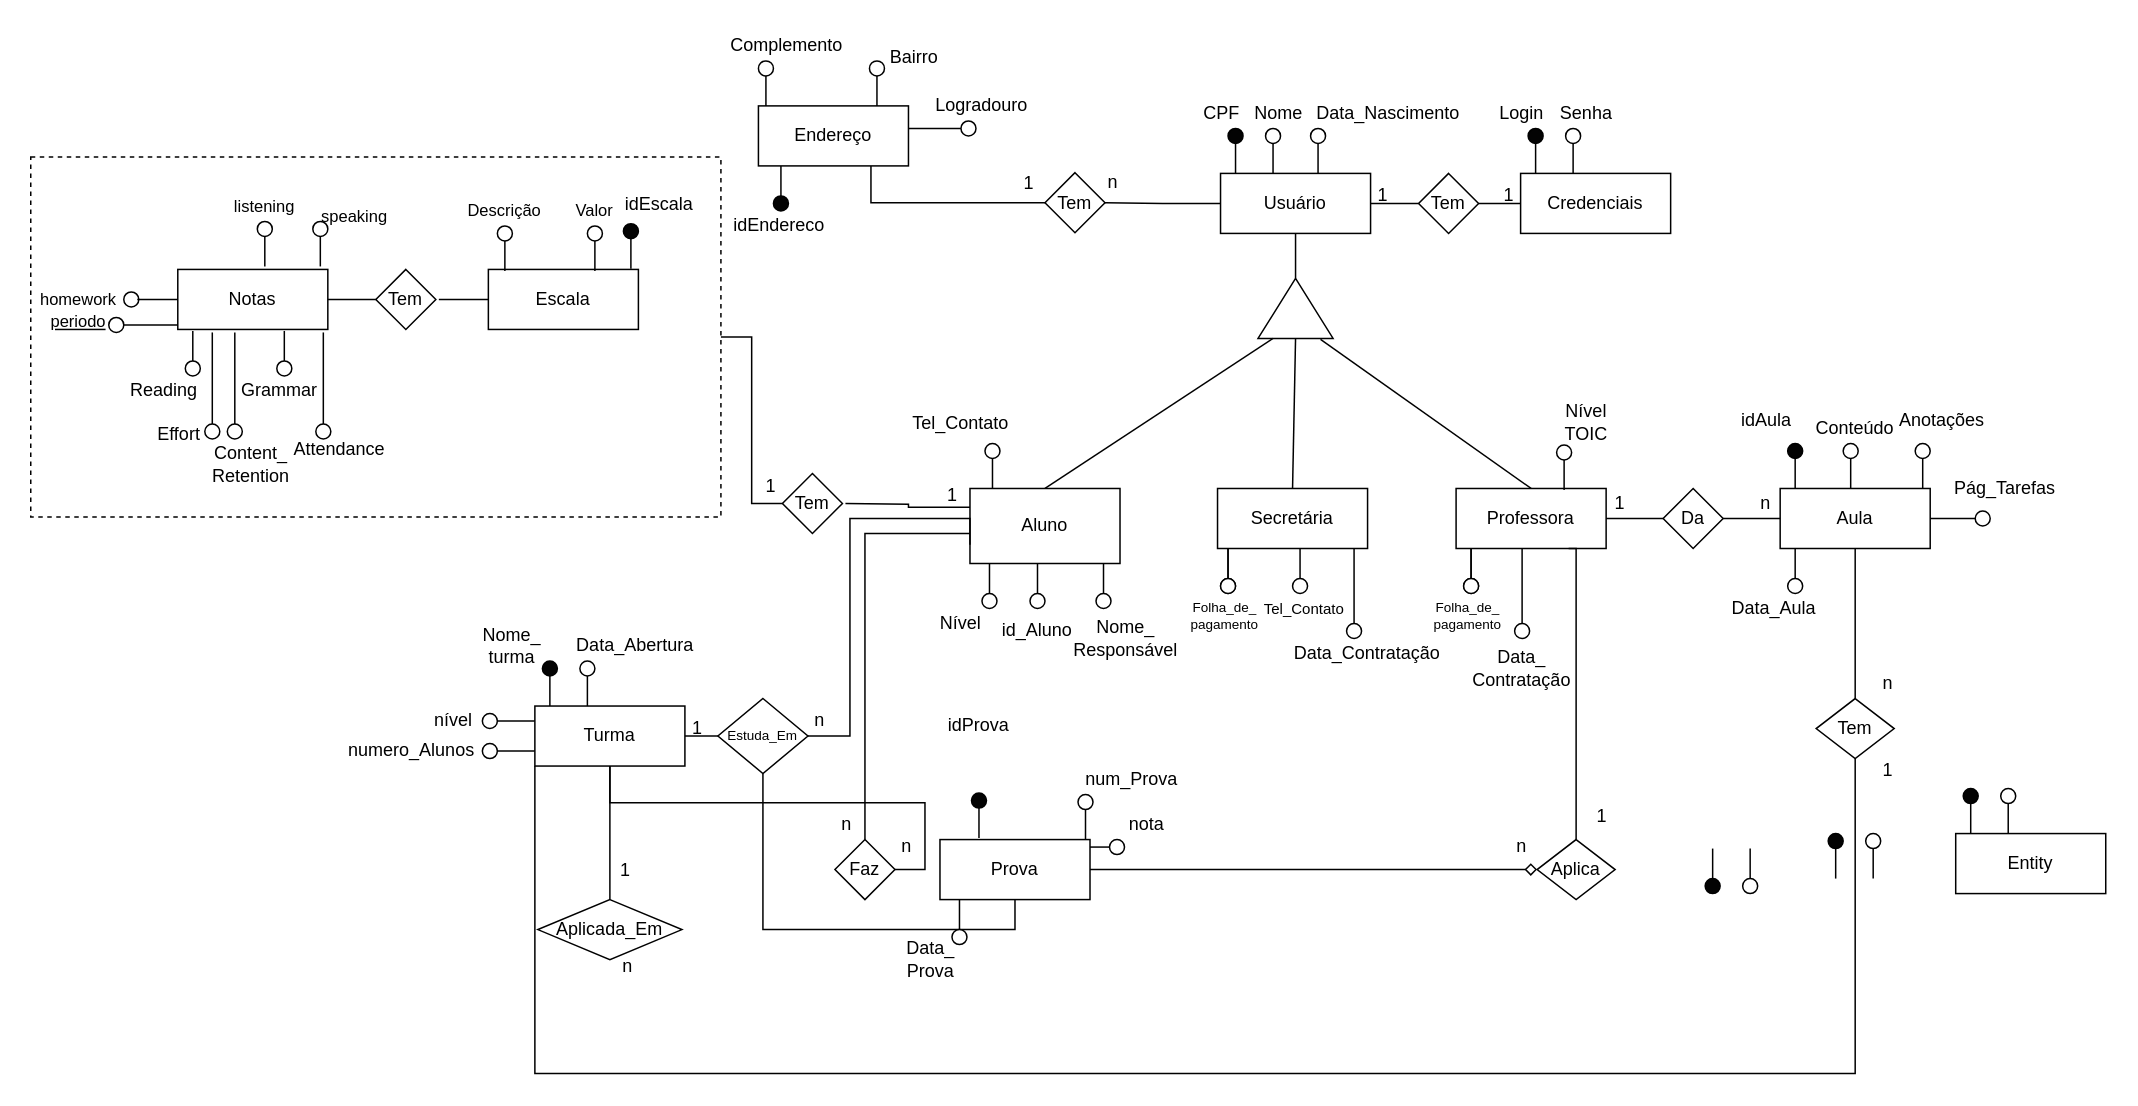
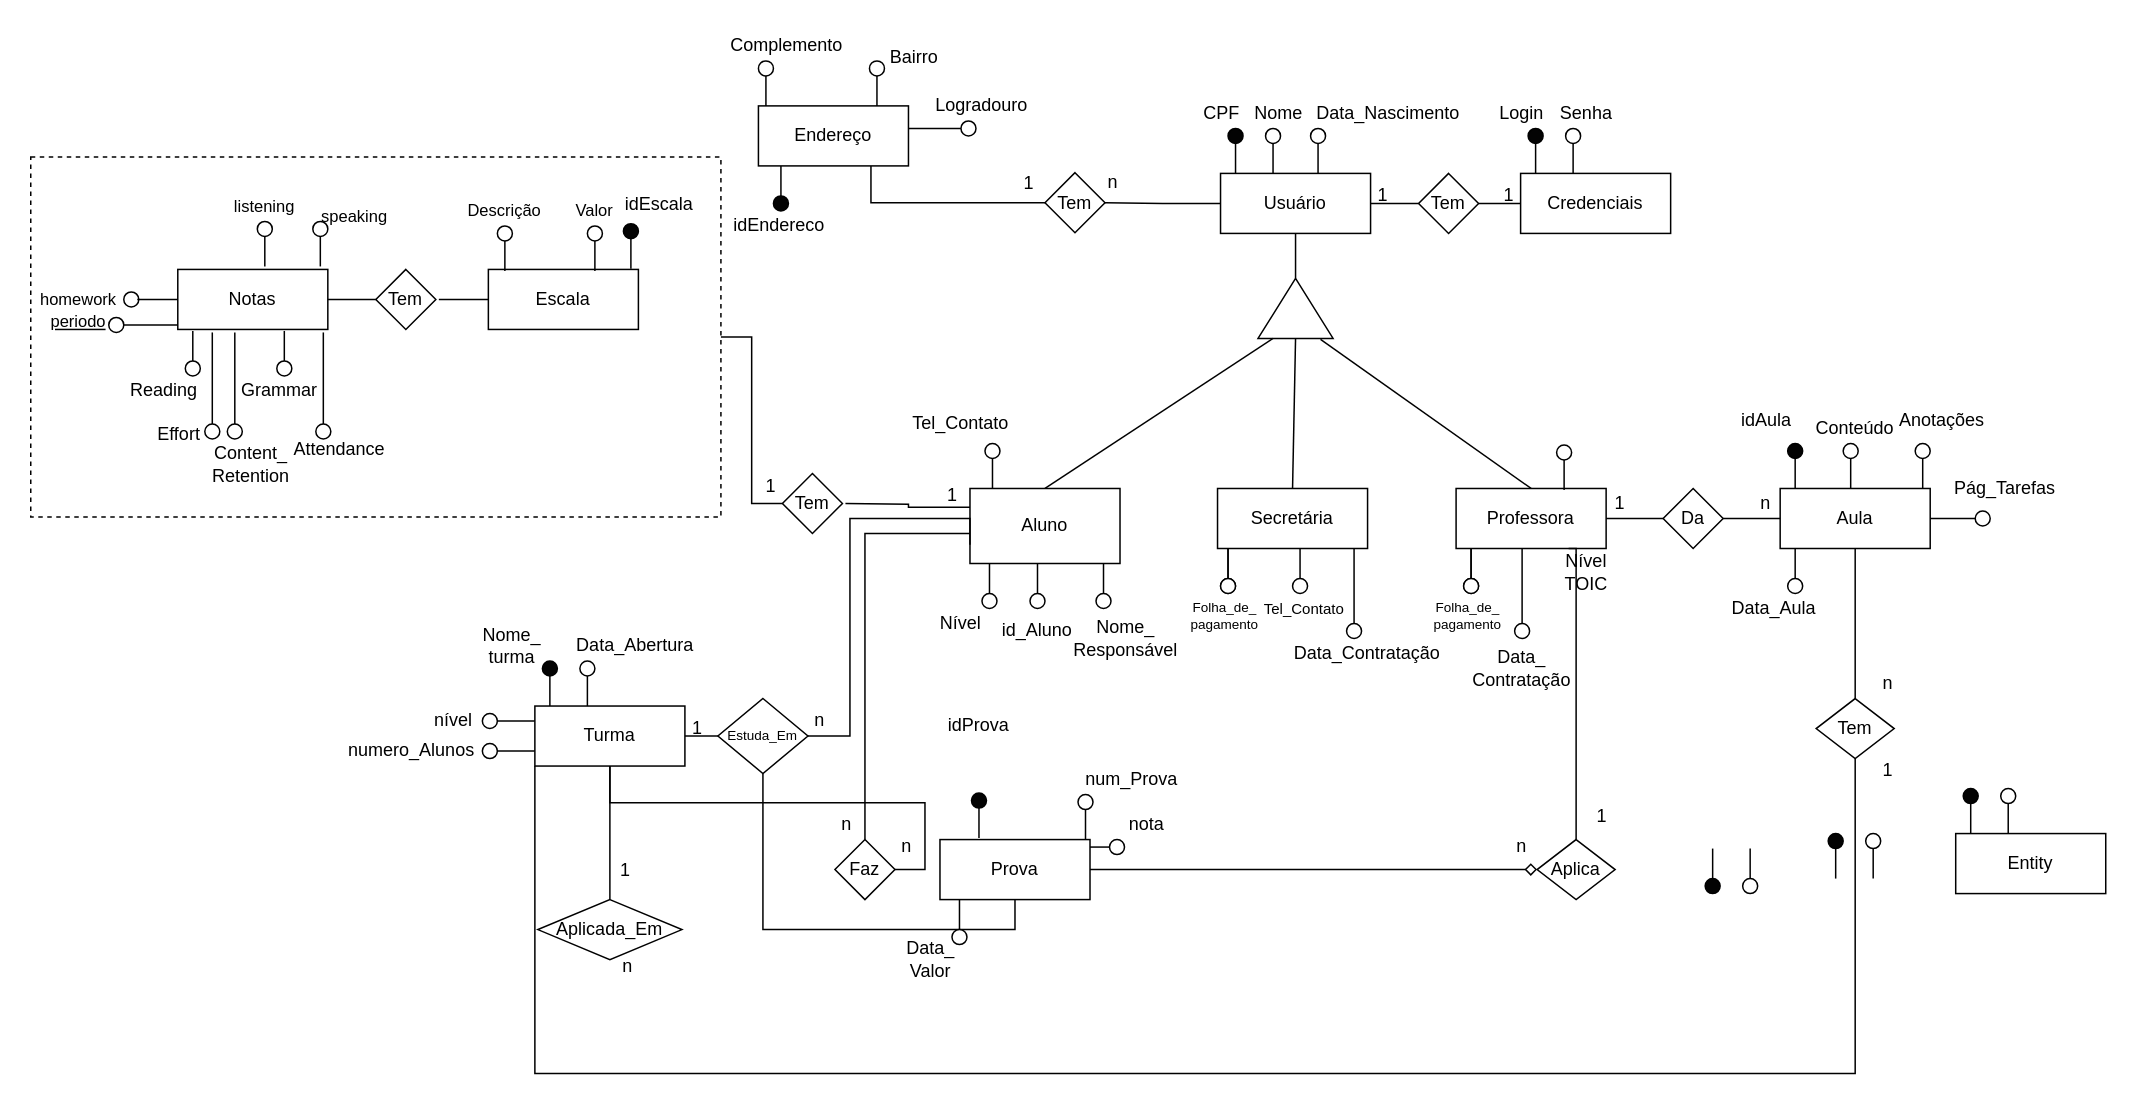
node "Nível TOIC": moved (1586, 422) -> (1586, 572)
node "Data_ Prova": label "Data_ Prova" -> "Data_ Valor"
